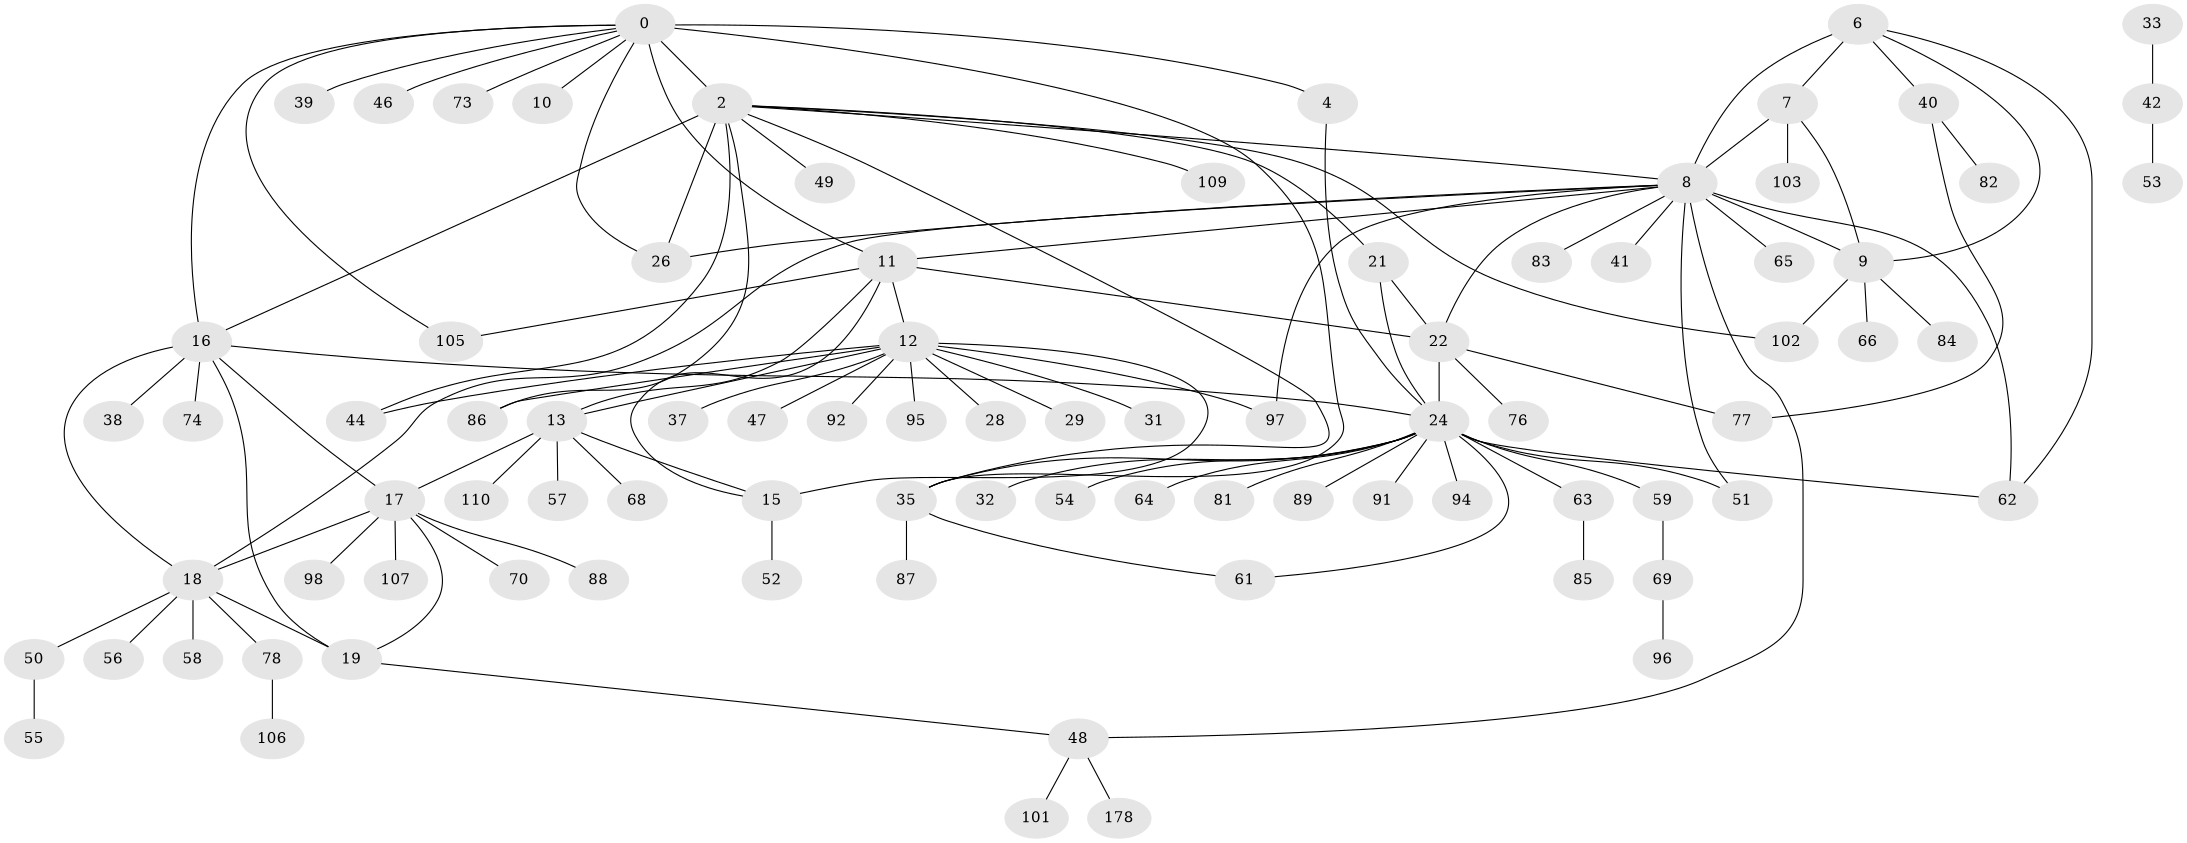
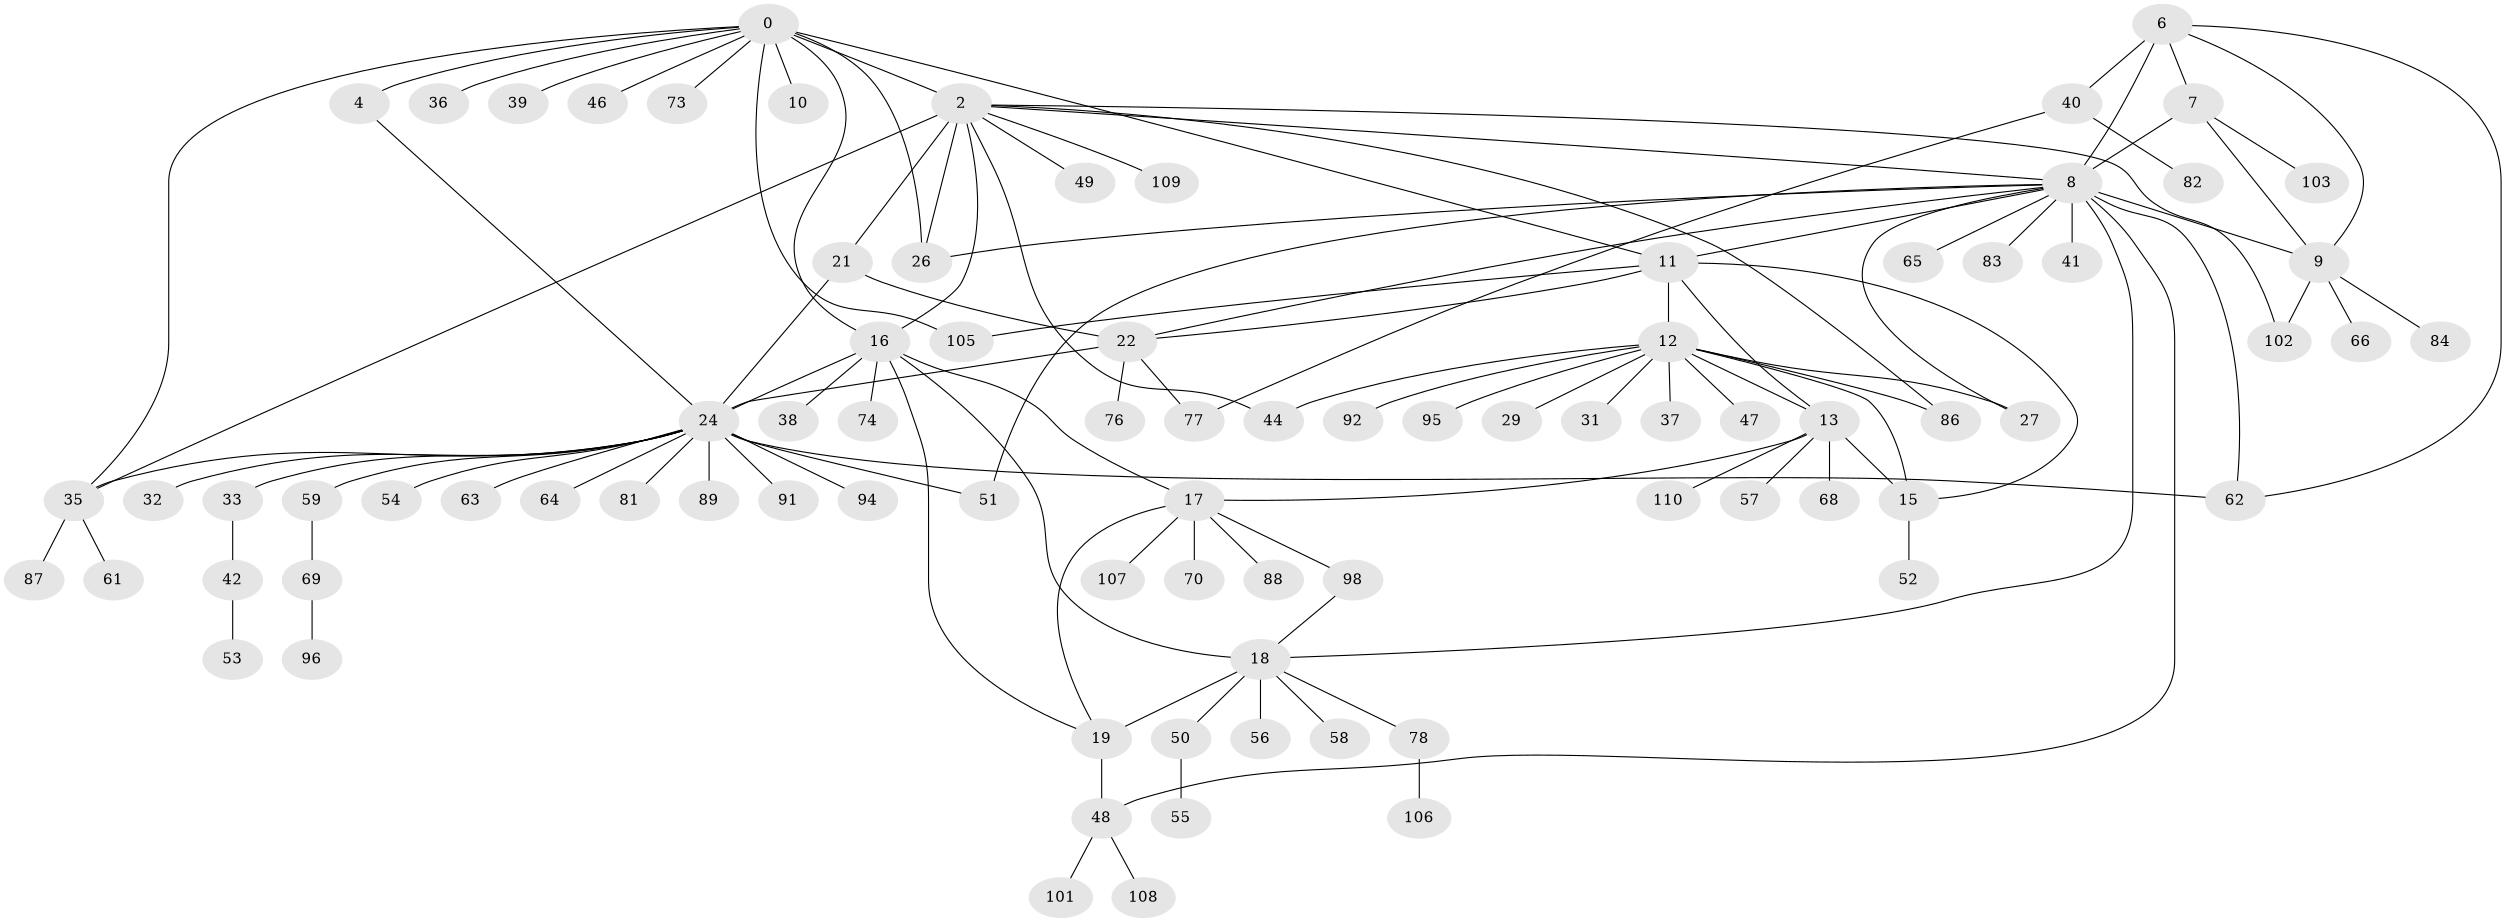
node "36": added
node "28": removed
node "97": label "97" -> "27"
edge "17" -- "18": now "98" -- "18"
edge "24" -- "61": now "24" -- "33"
node "85": removed
node "178": label "178" -> "108"
